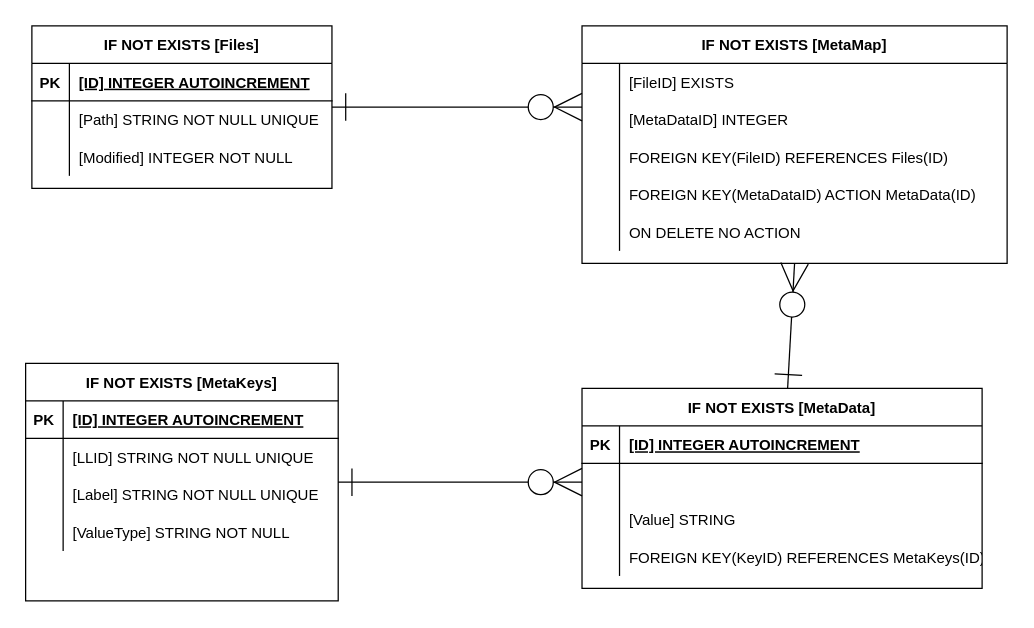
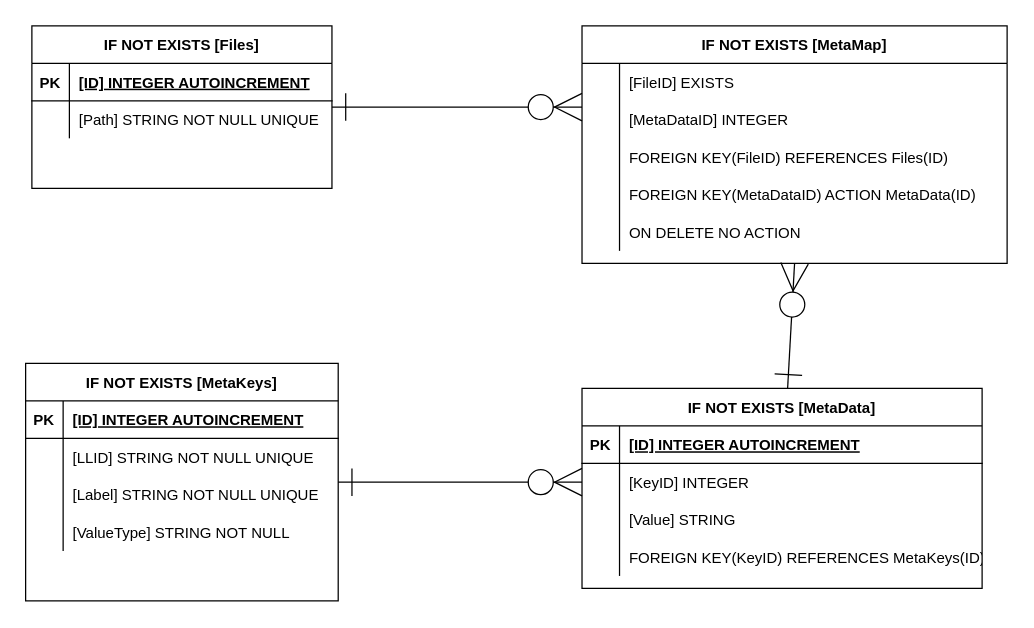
node "[Modified] INTEGER NOT NULL": removed
node "[KeyID] INTEGER": added
